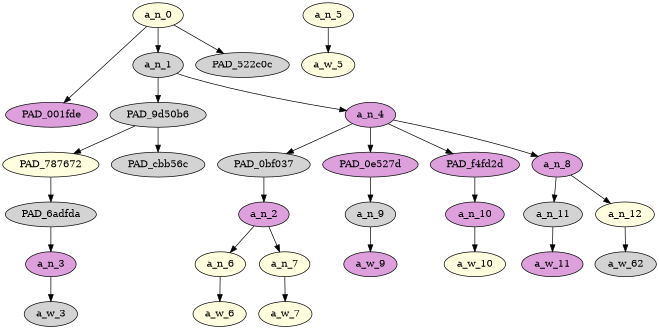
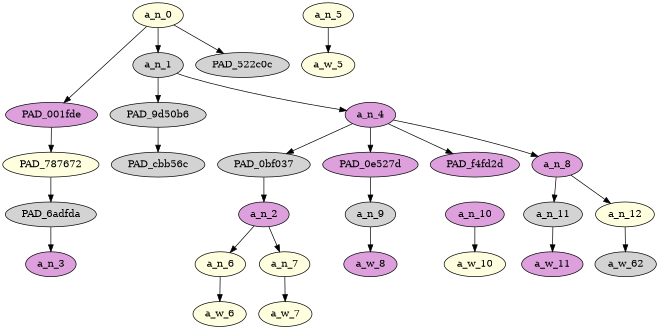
edge "PAD_9d50b6" -> "PAD_787672": now "PAD_001fde" -> "PAD_787672"
edge "PAD_f4fd2d" -> "a_n_10": removed
node "a_w_9": label "a_w_9" -> "a_w_8"
node "a_w_3": removed
